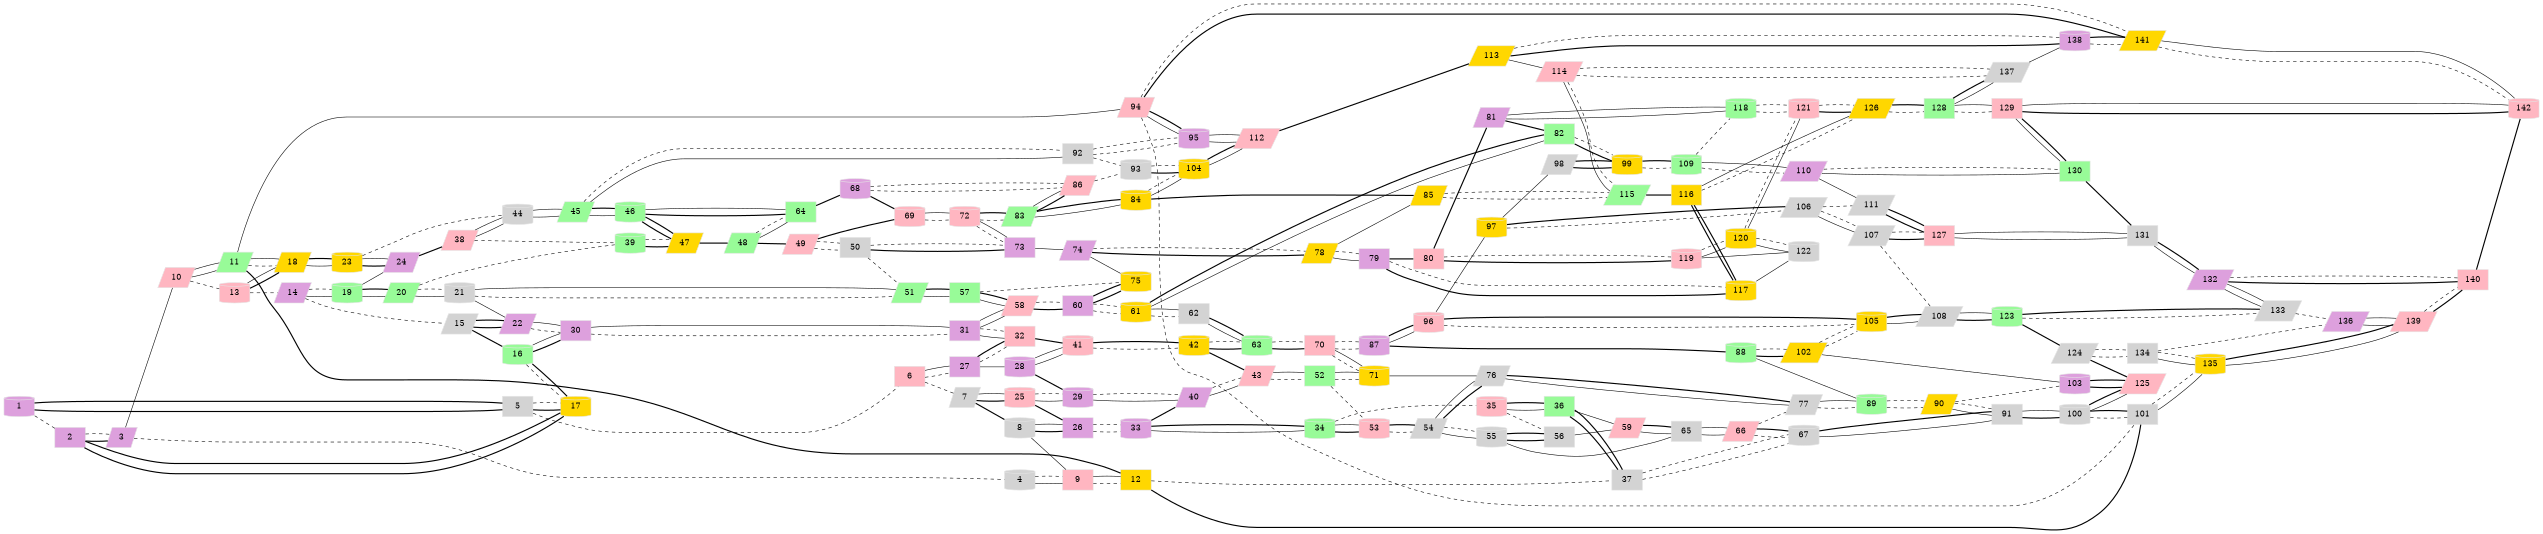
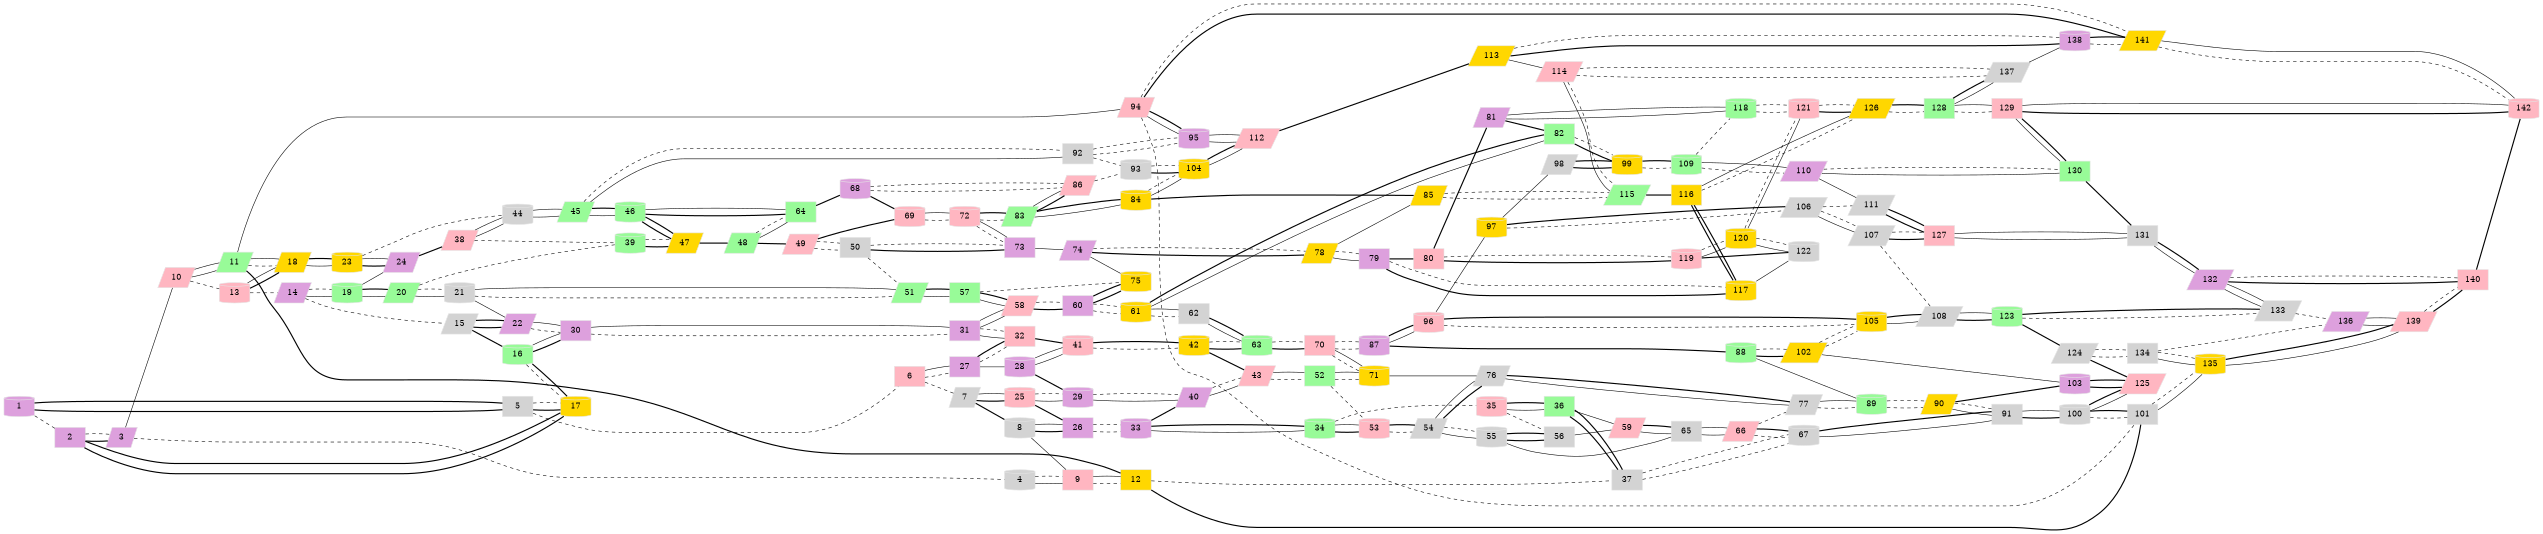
edge "122" -- "119": style solid -> bold
edge "103" -- "90": style dashed -> bold
